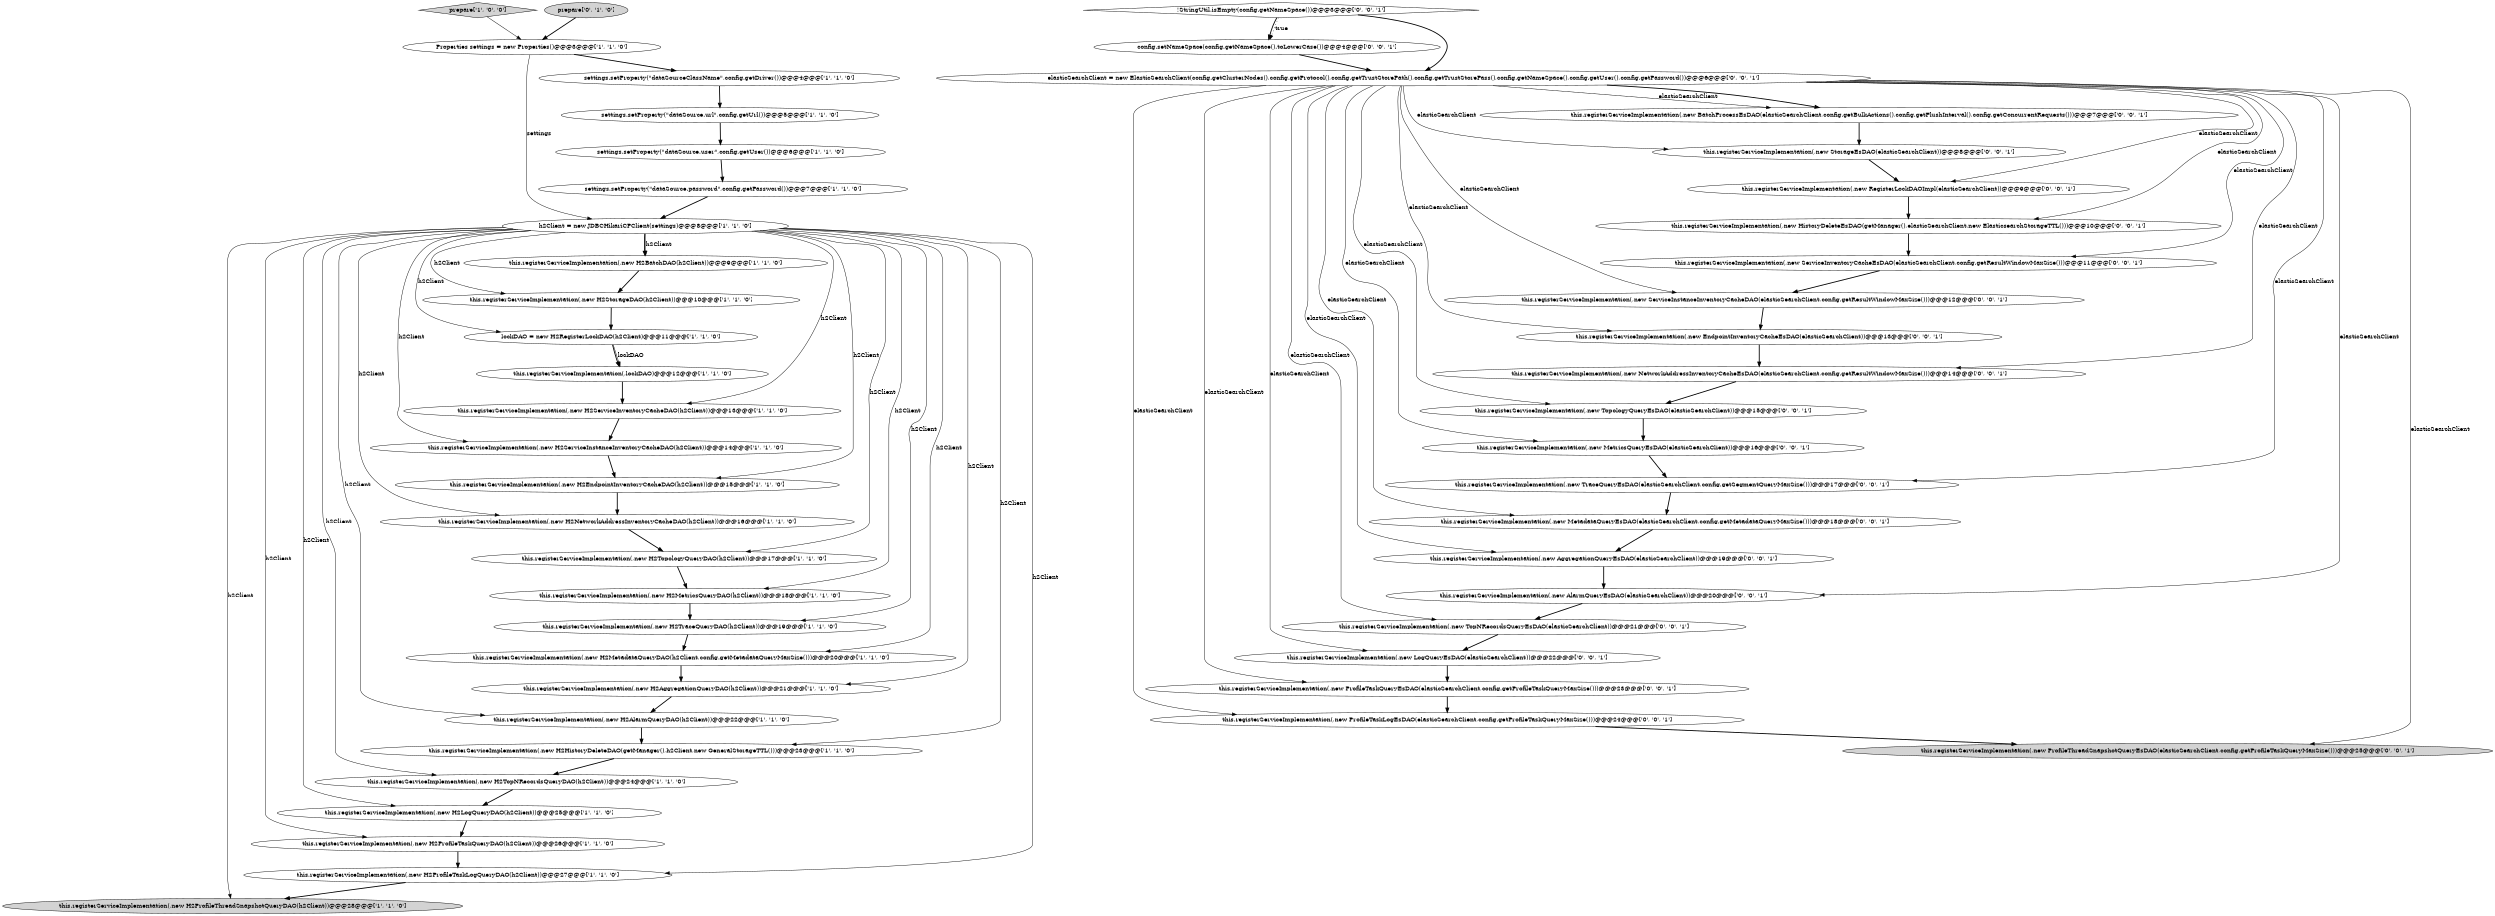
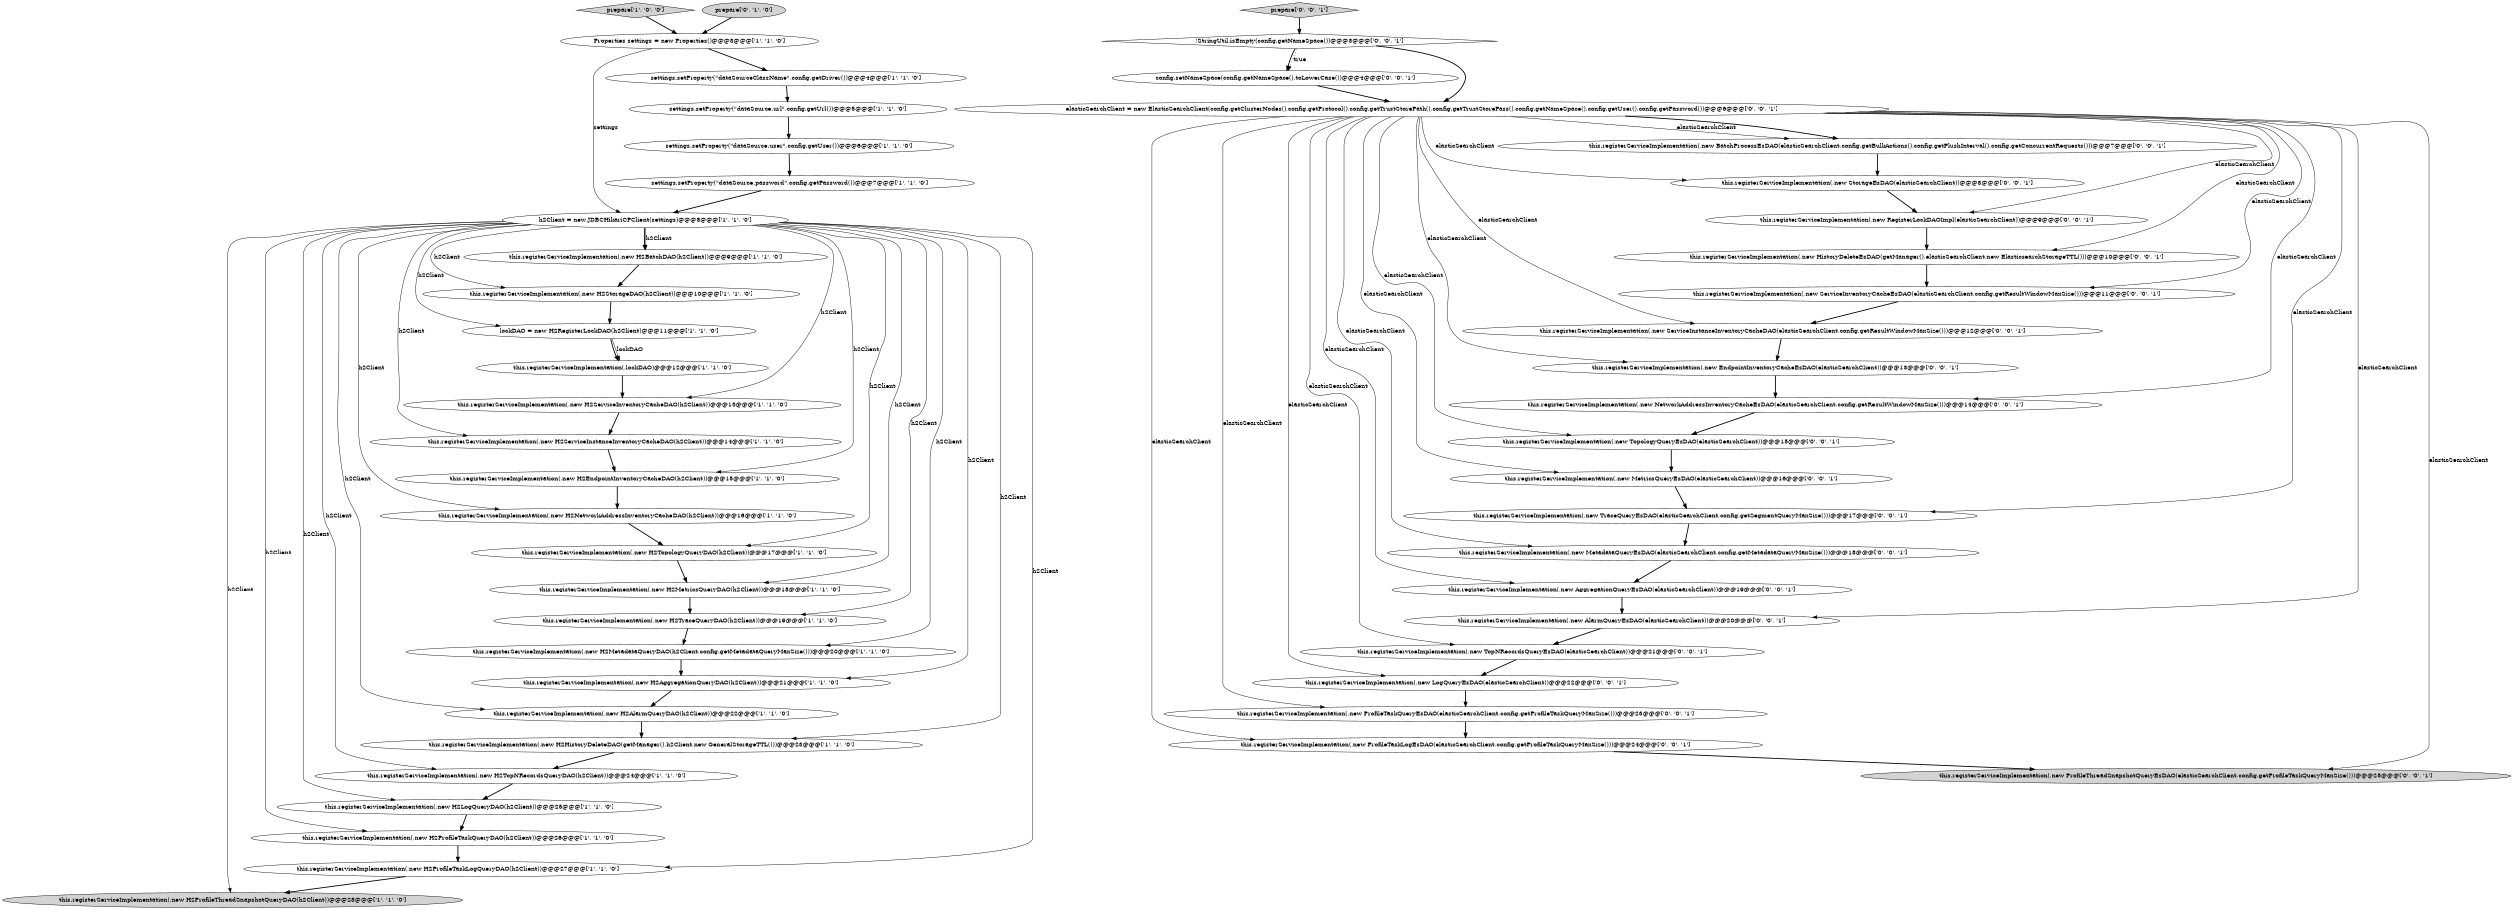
node "prepare['0', '0', '1']": added
edge "prepare['1', '0', '0']" -> "Properties settings = new Properties()@@@3@@@['1', '1', '0']": style solid -> bold
